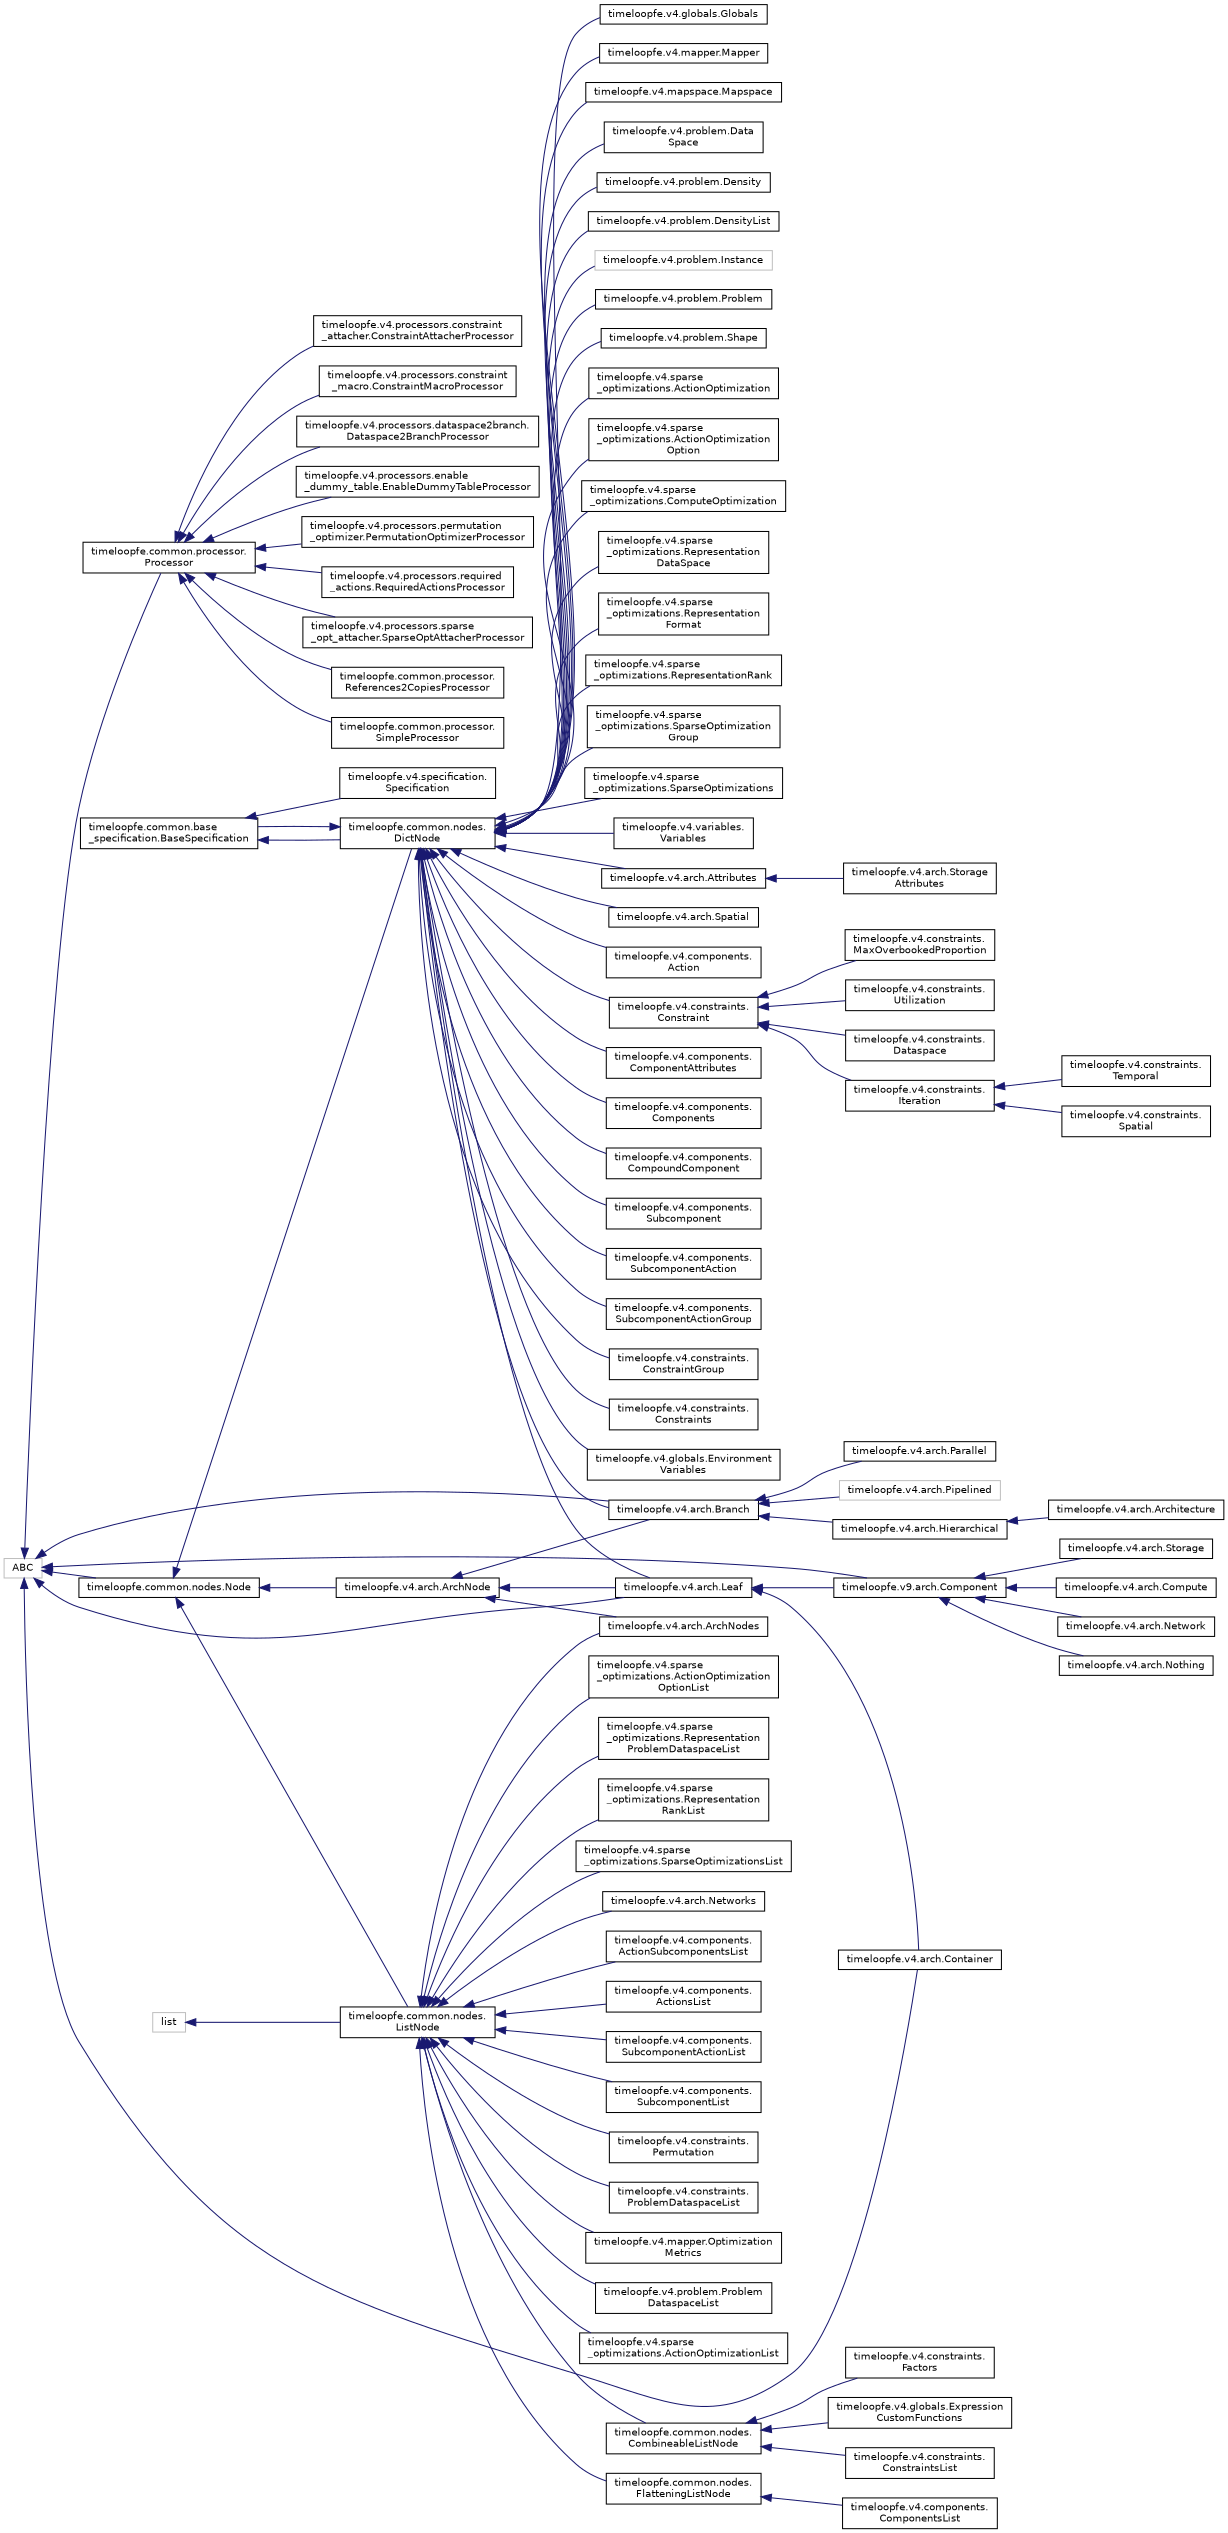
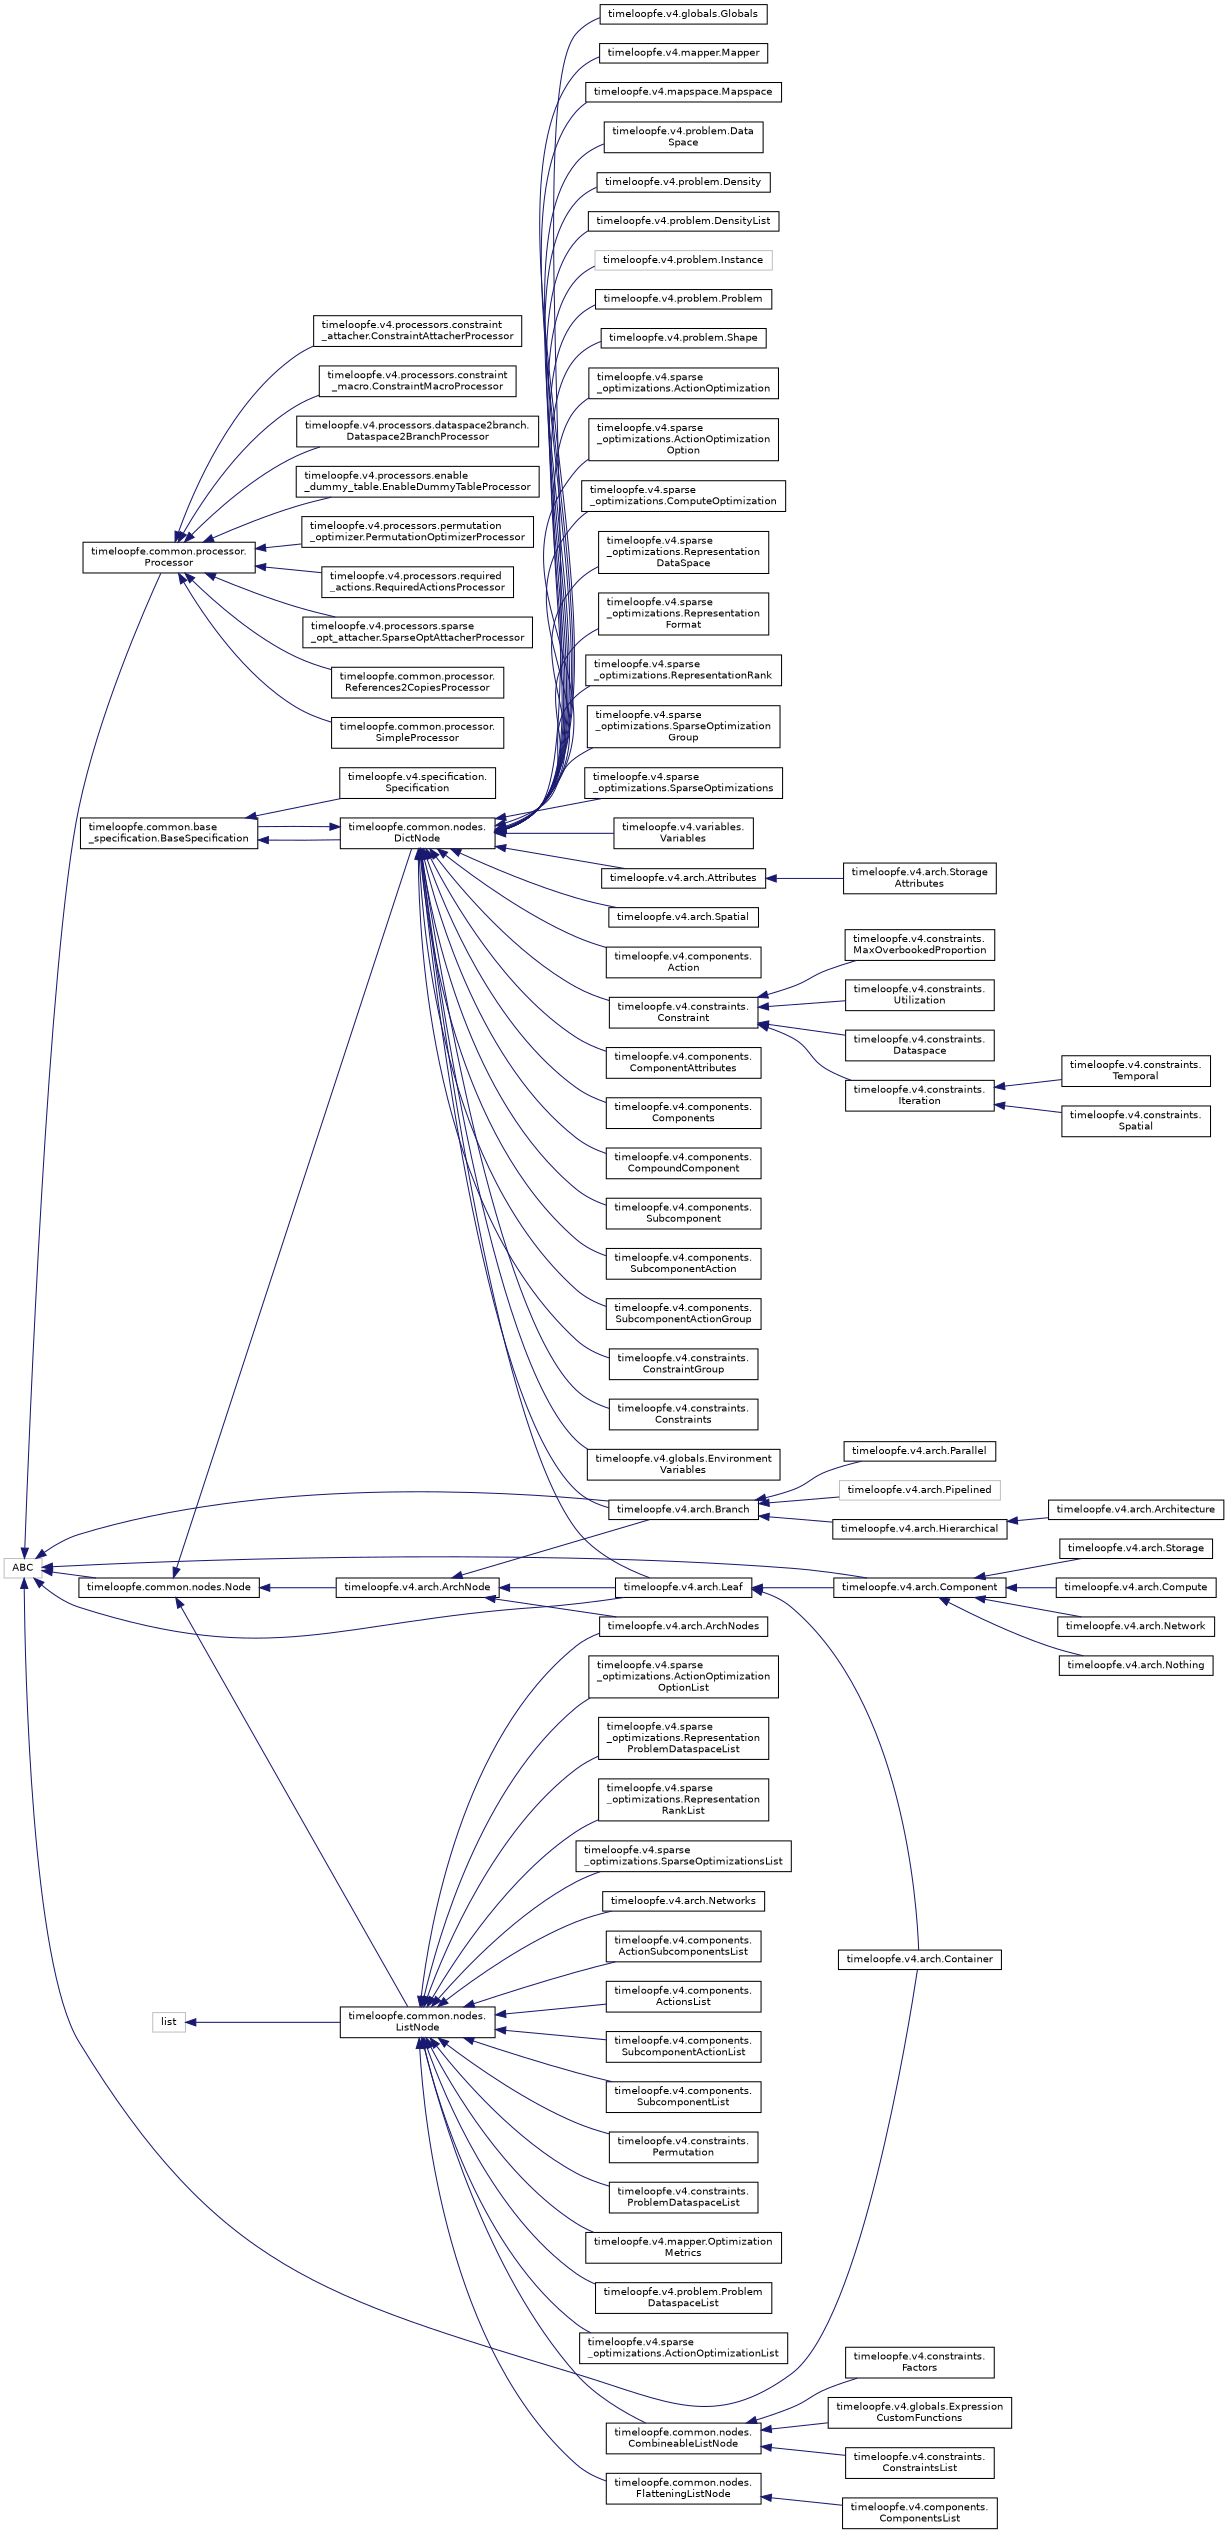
node "timeloopfe.v9.arch.Component": label "timeloopfe.v9.arch.Component" -> "timeloopfe.v4.arch.Component"
